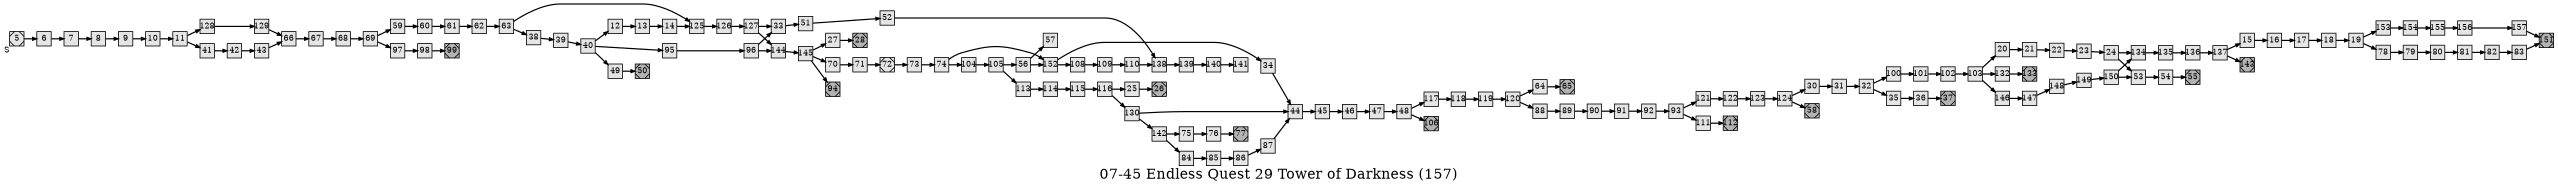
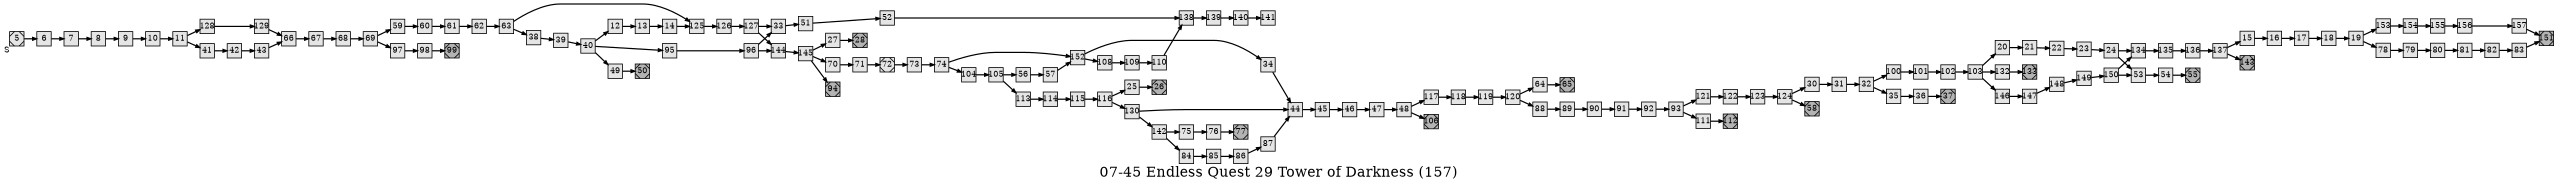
edge "56" -> "152": now "57" -> "152"
